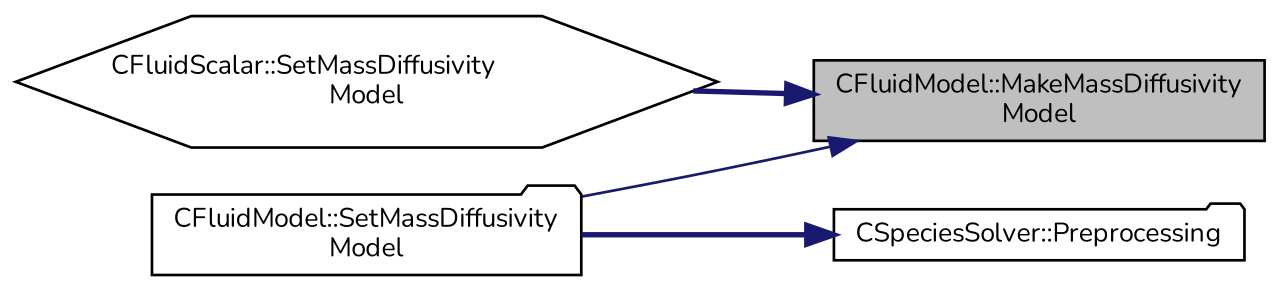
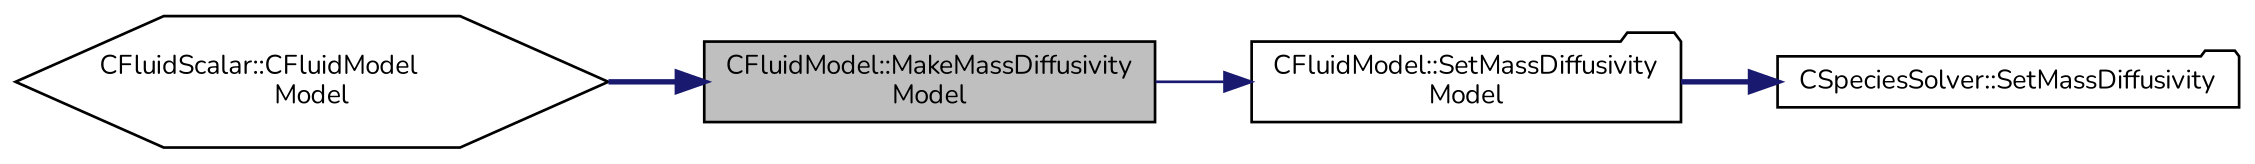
node "CFluidScalar::SetMassDiffusivity Model": label "CFluidScalar::SetMassDiffusivity Model" -> "CFluidScalar::CFluidModel Model"
edge "CFluidModel::SetMassDiffusivity Model" -> "CFluidModel::MakeMassDiffusivity Model": reversed
node "CSpeciesSolver::Preprocessing": label "CSpeciesSolver::Preprocessing" -> "CSpeciesSolver::SetMassDiffusivity"
